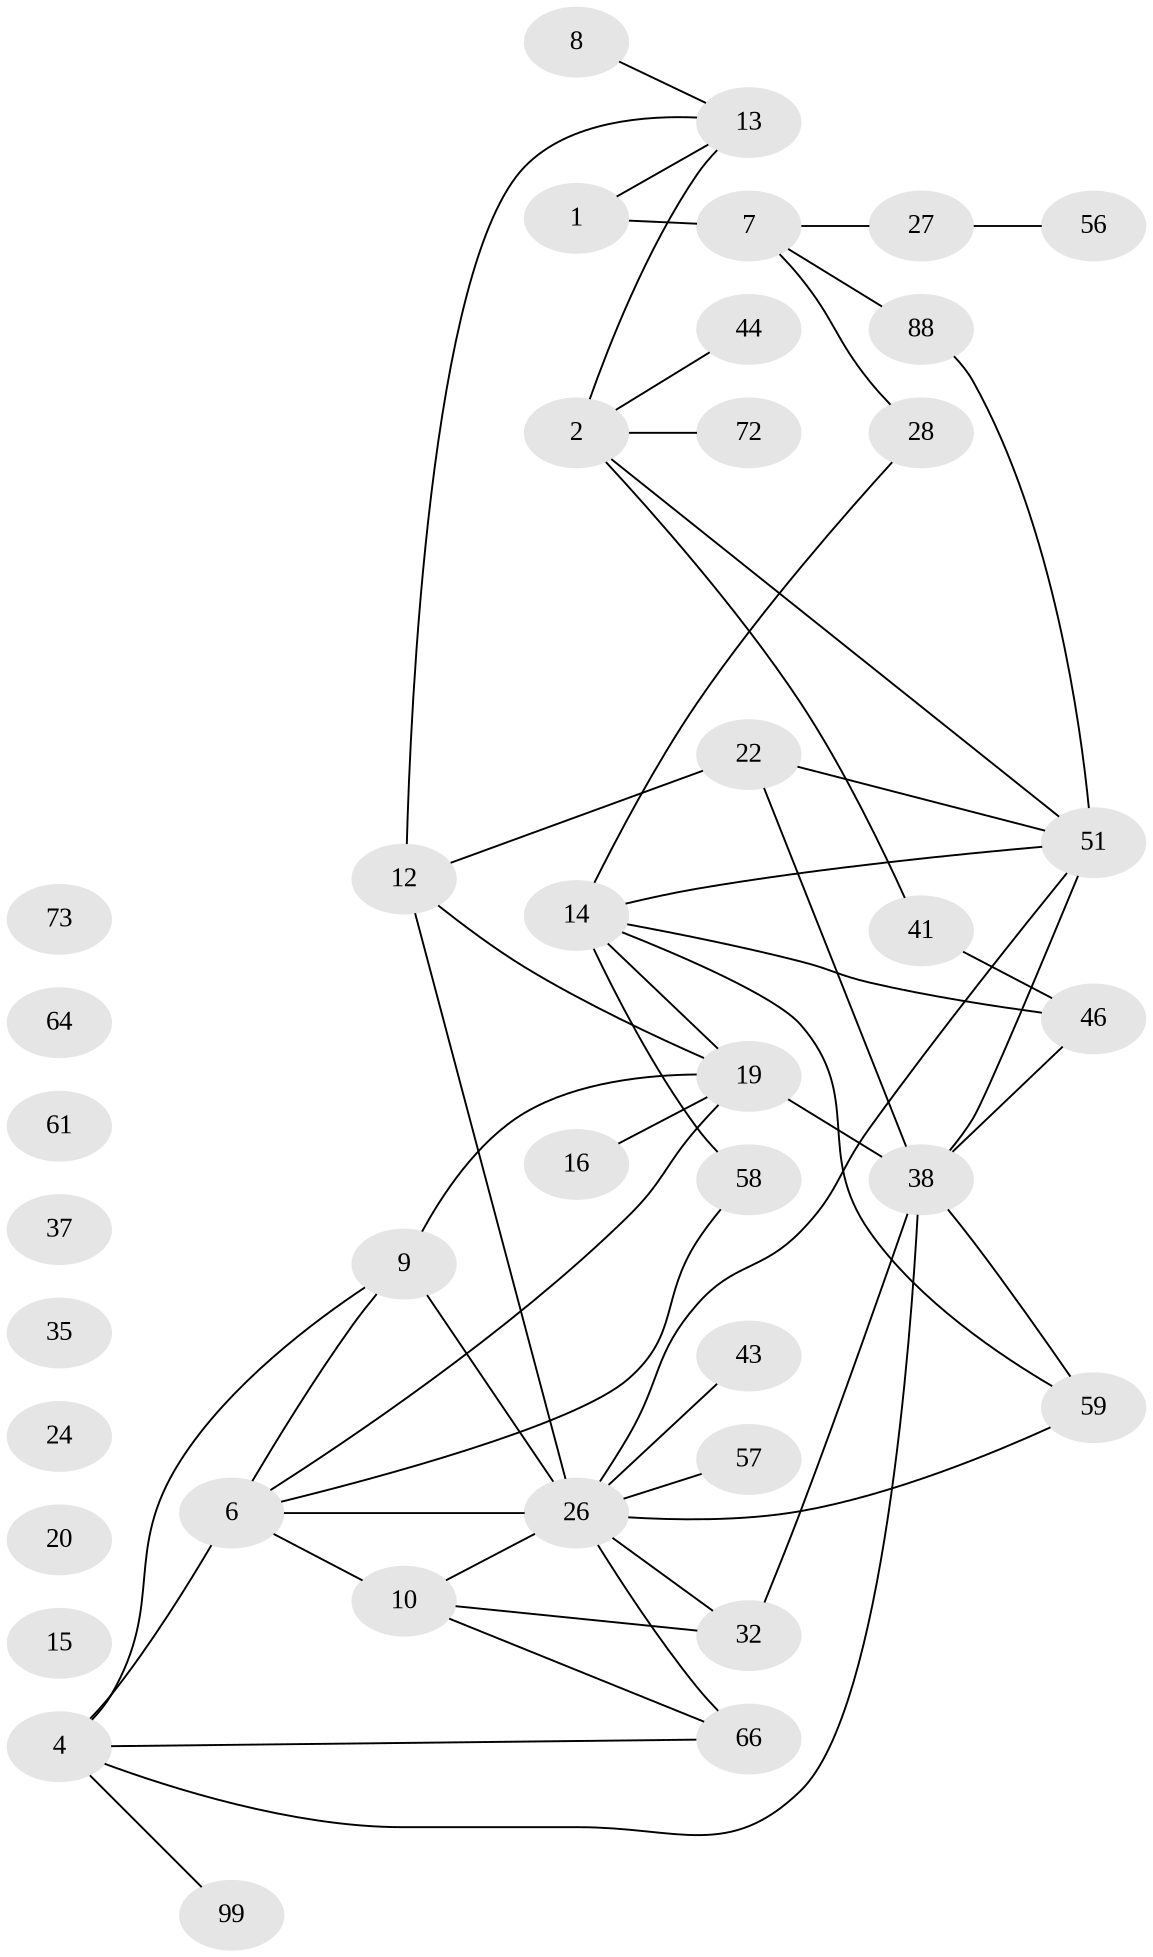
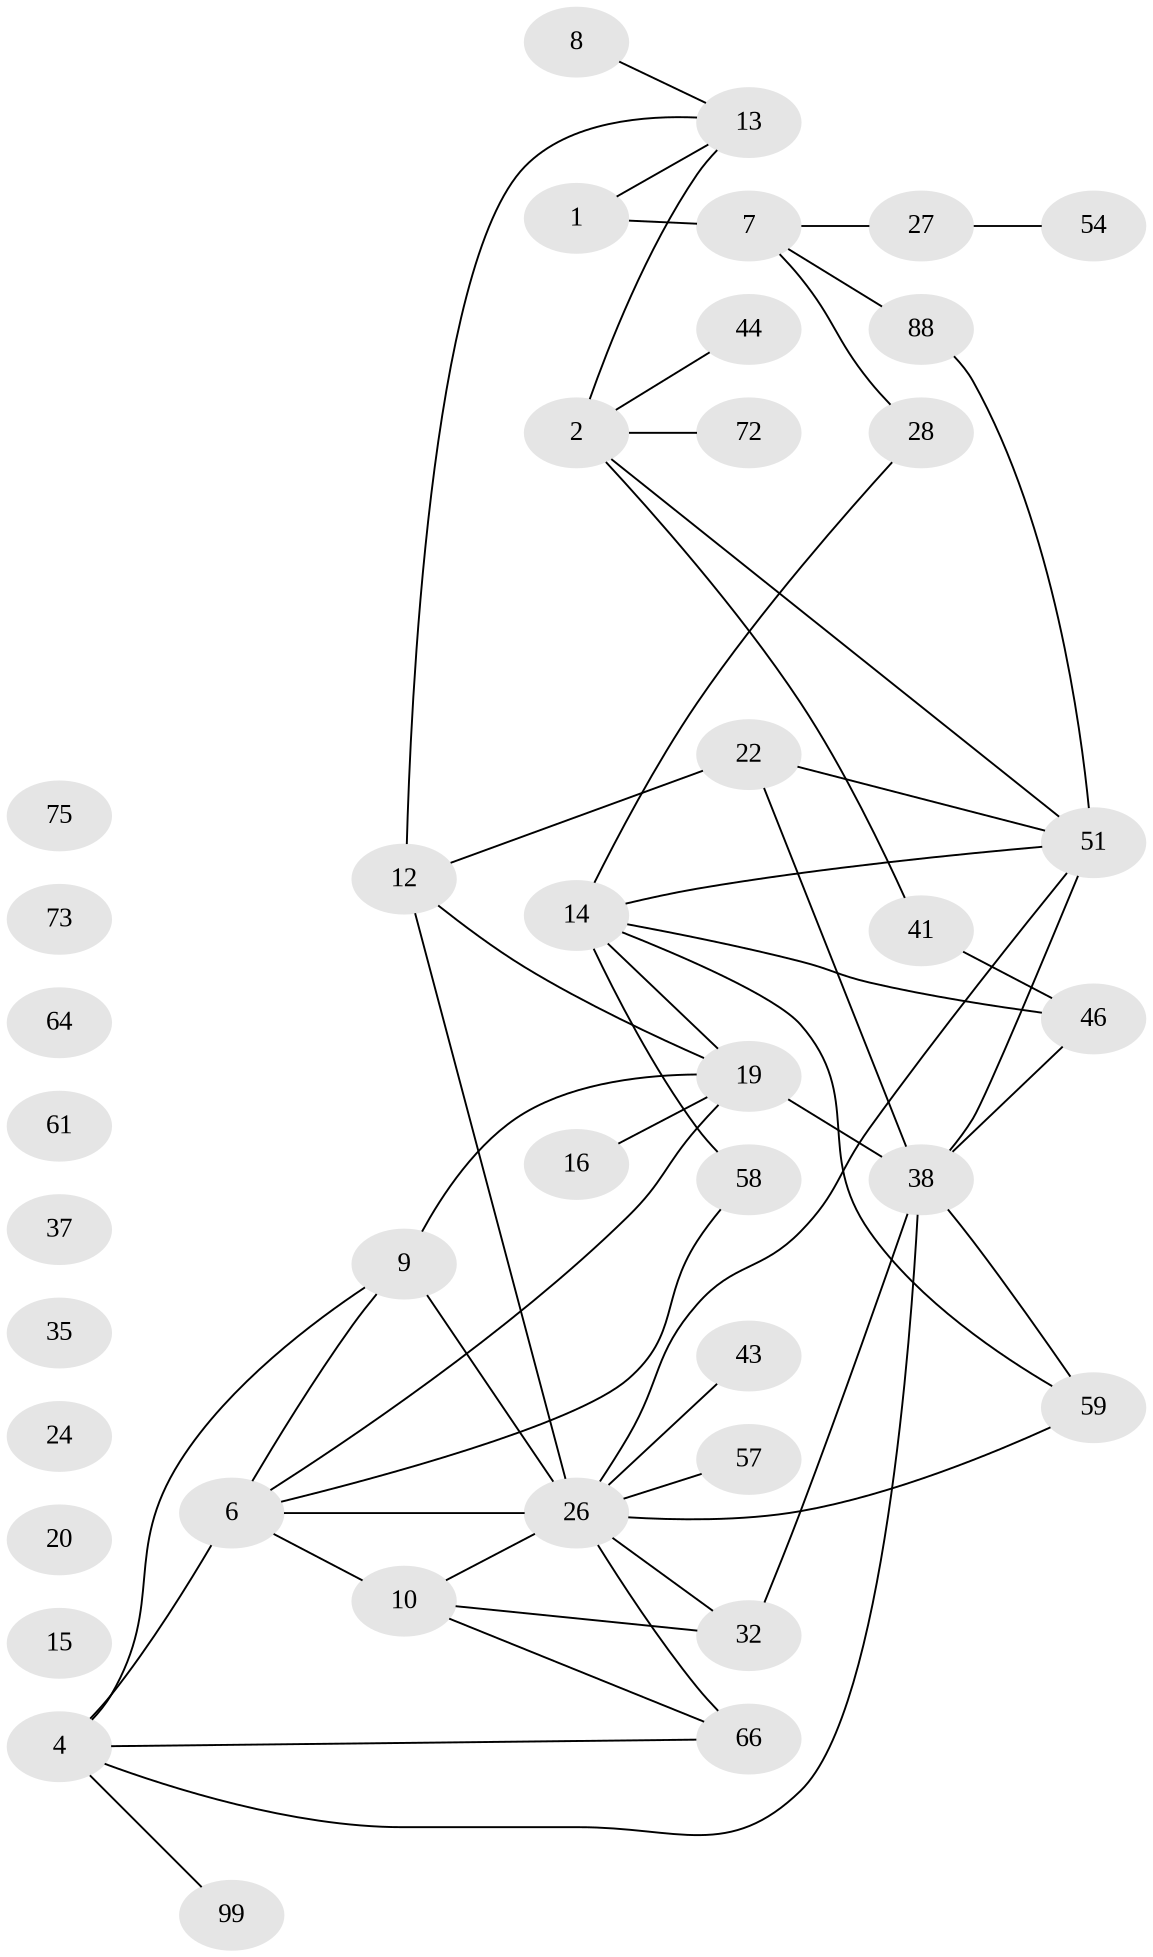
node "56": label "56" -> "54"
node "75": added
